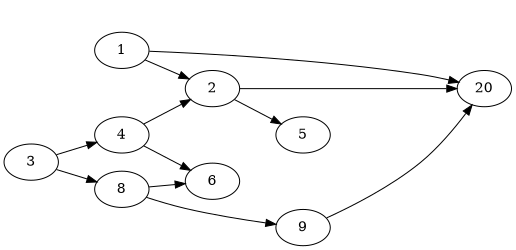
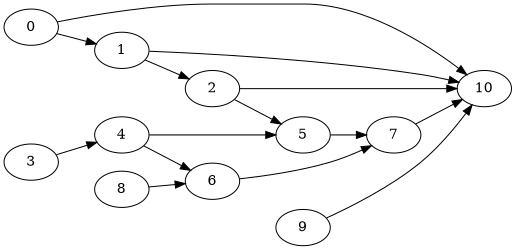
node "0": added
node "20": label "20" -> "10"
edge "4" -> "2": now "4" -> "5"
node "7": added
edge "3" -> "8": removed
edge "8" -> "9": removed
